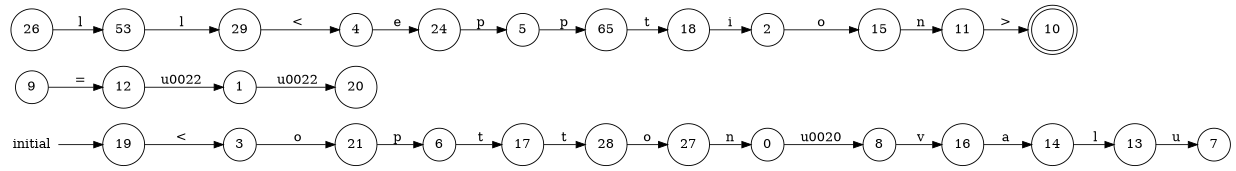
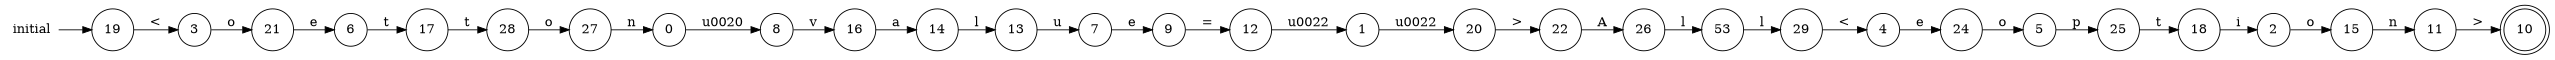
edge "24" -> "5": label "p" -> "o"
node "65": label "65" -> "25"
edge "7" -> "9": added, label "e"
node "22": added
edge "21" -> "6": label "p" -> "e"
